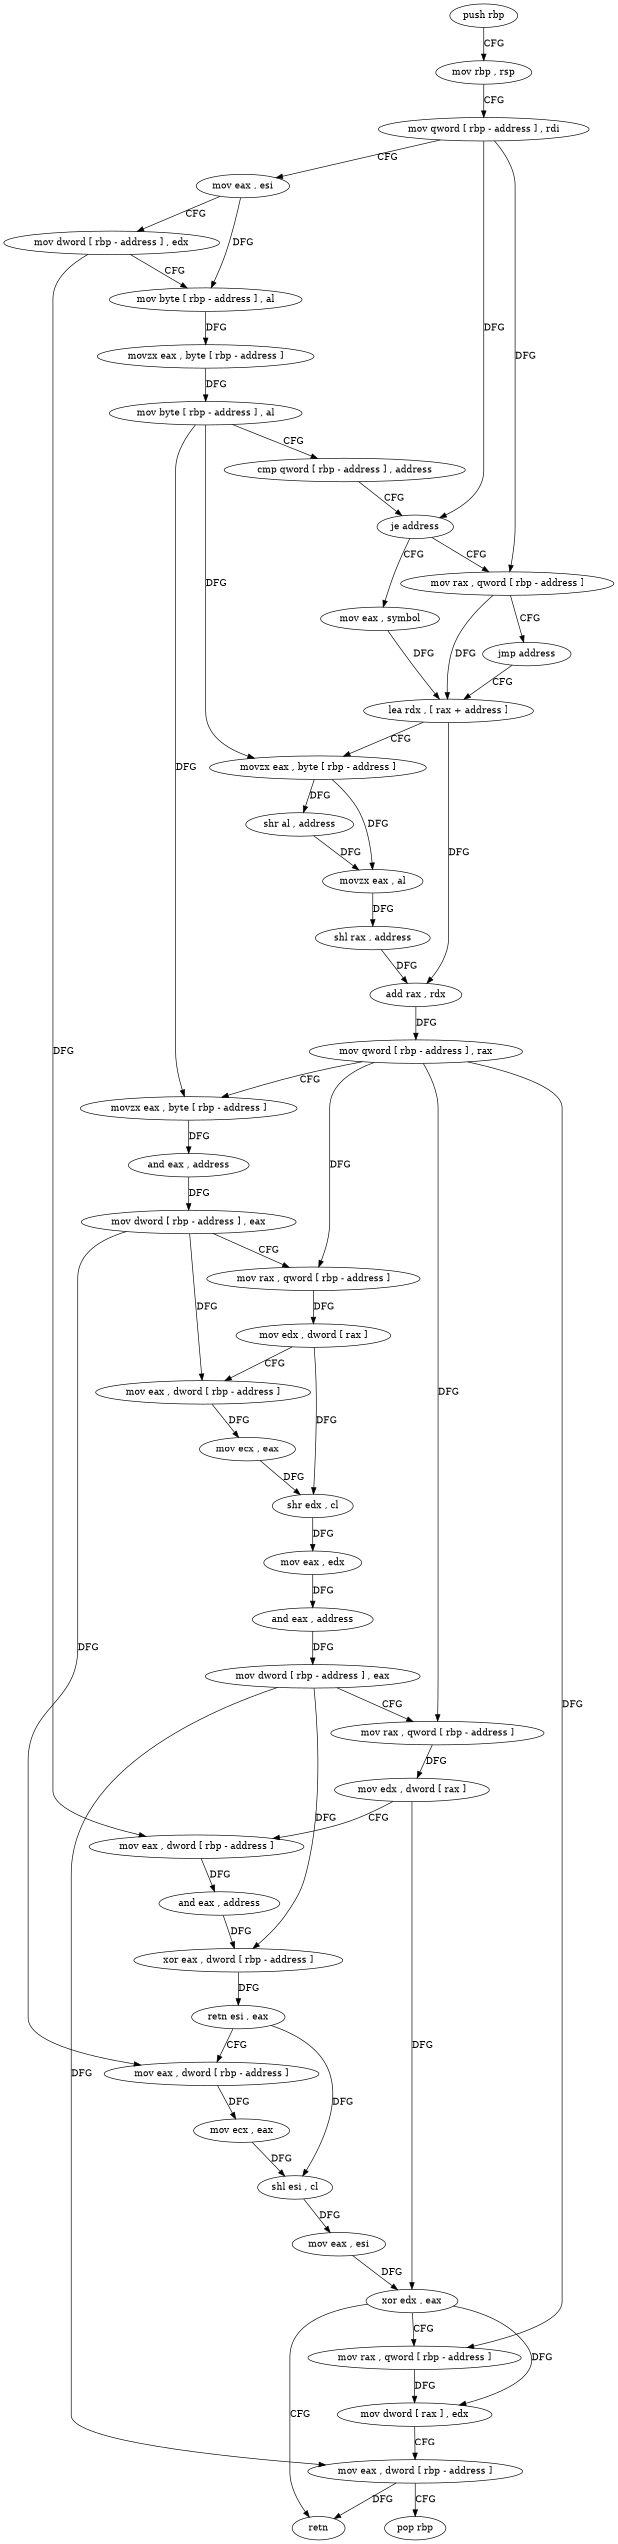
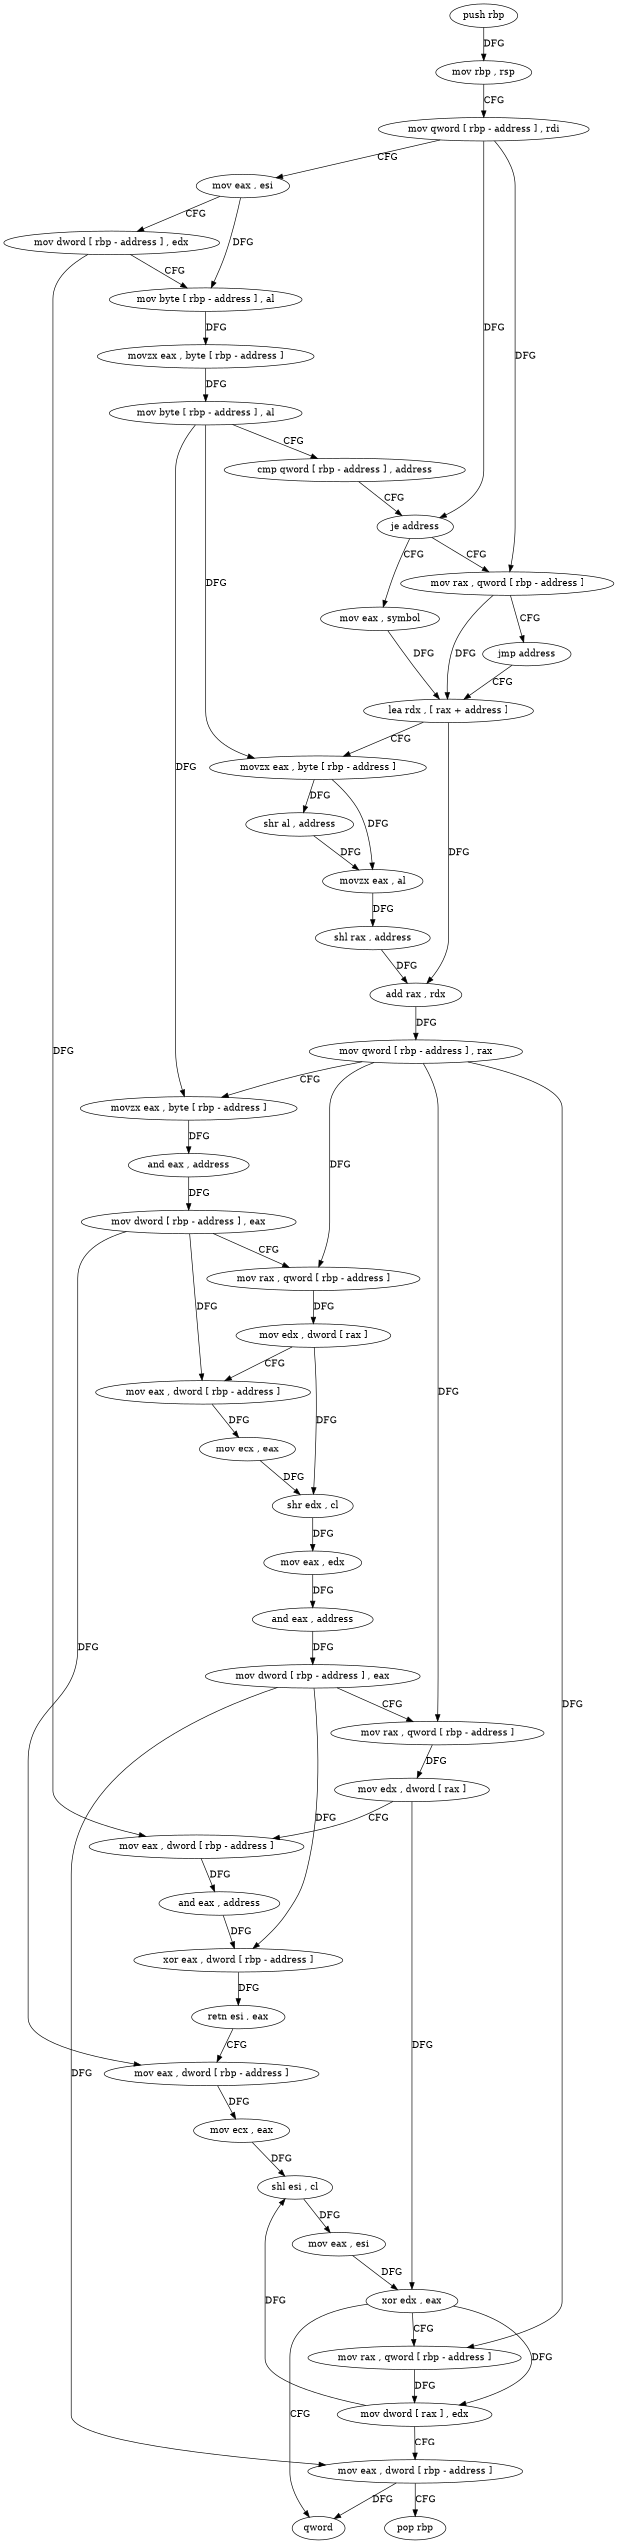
edge "push rbp" -> "mov rbp , rsp": label "CFG" -> "DFG"
edge "retn esi , eax" -> "shl esi , cl": now "mov dword [ rax ] , edx" -> "shl esi , cl"
node "retn": label "retn" -> "qword"
